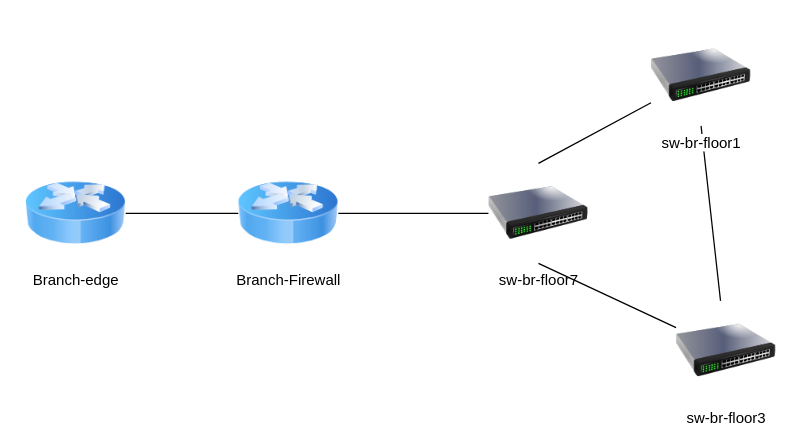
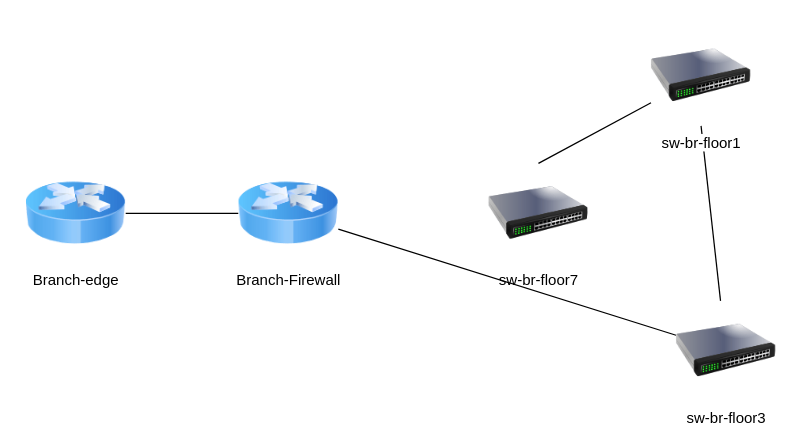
edge "Branch-Firewall" -- "sw-br-floor7": removed
edge "sw-br-floor7" -- "sw-br-floor3": now "Branch-Firewall" -- "sw-br-floor3"
